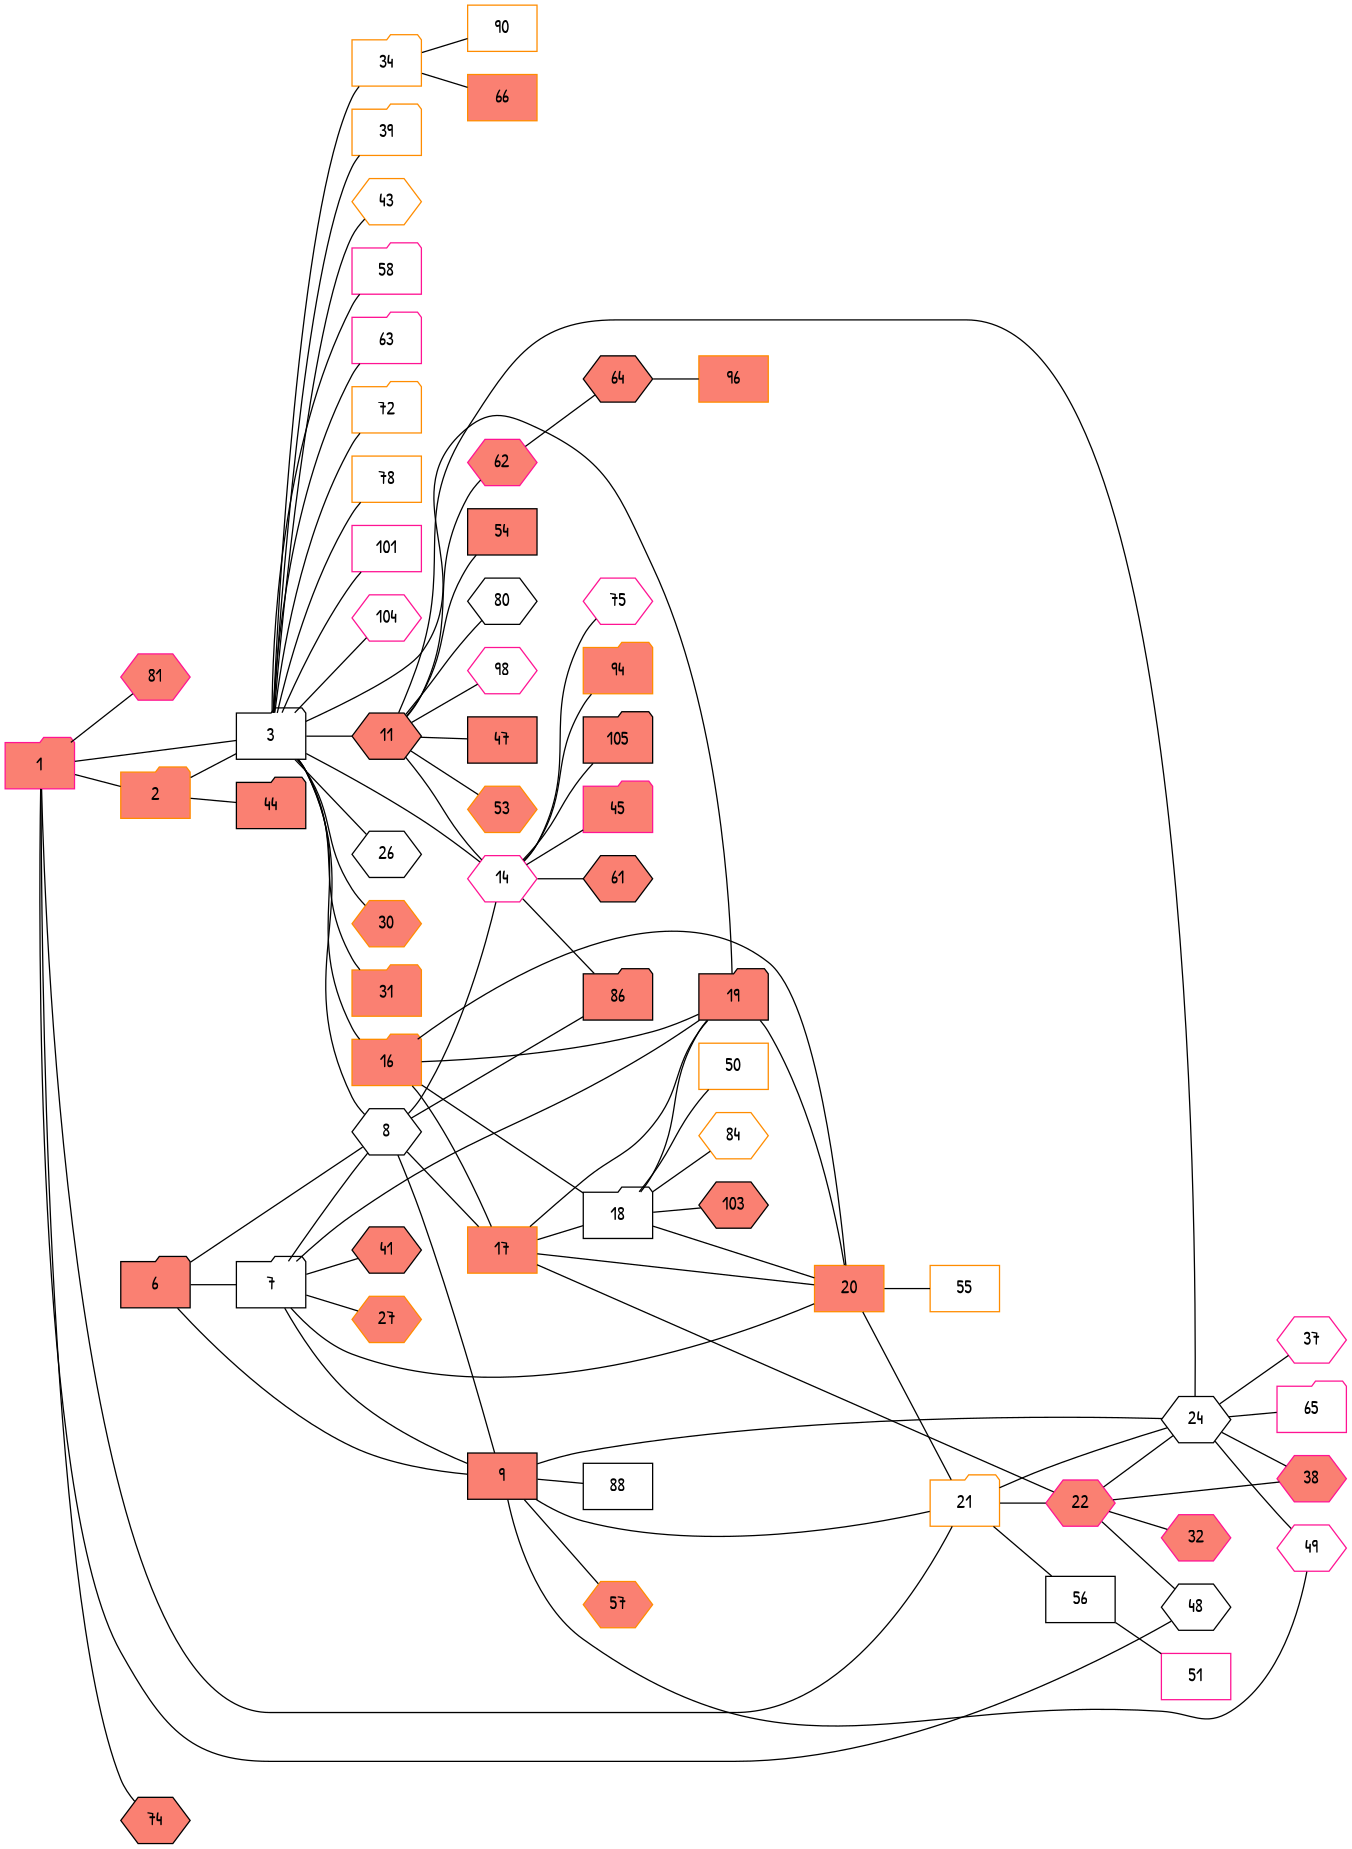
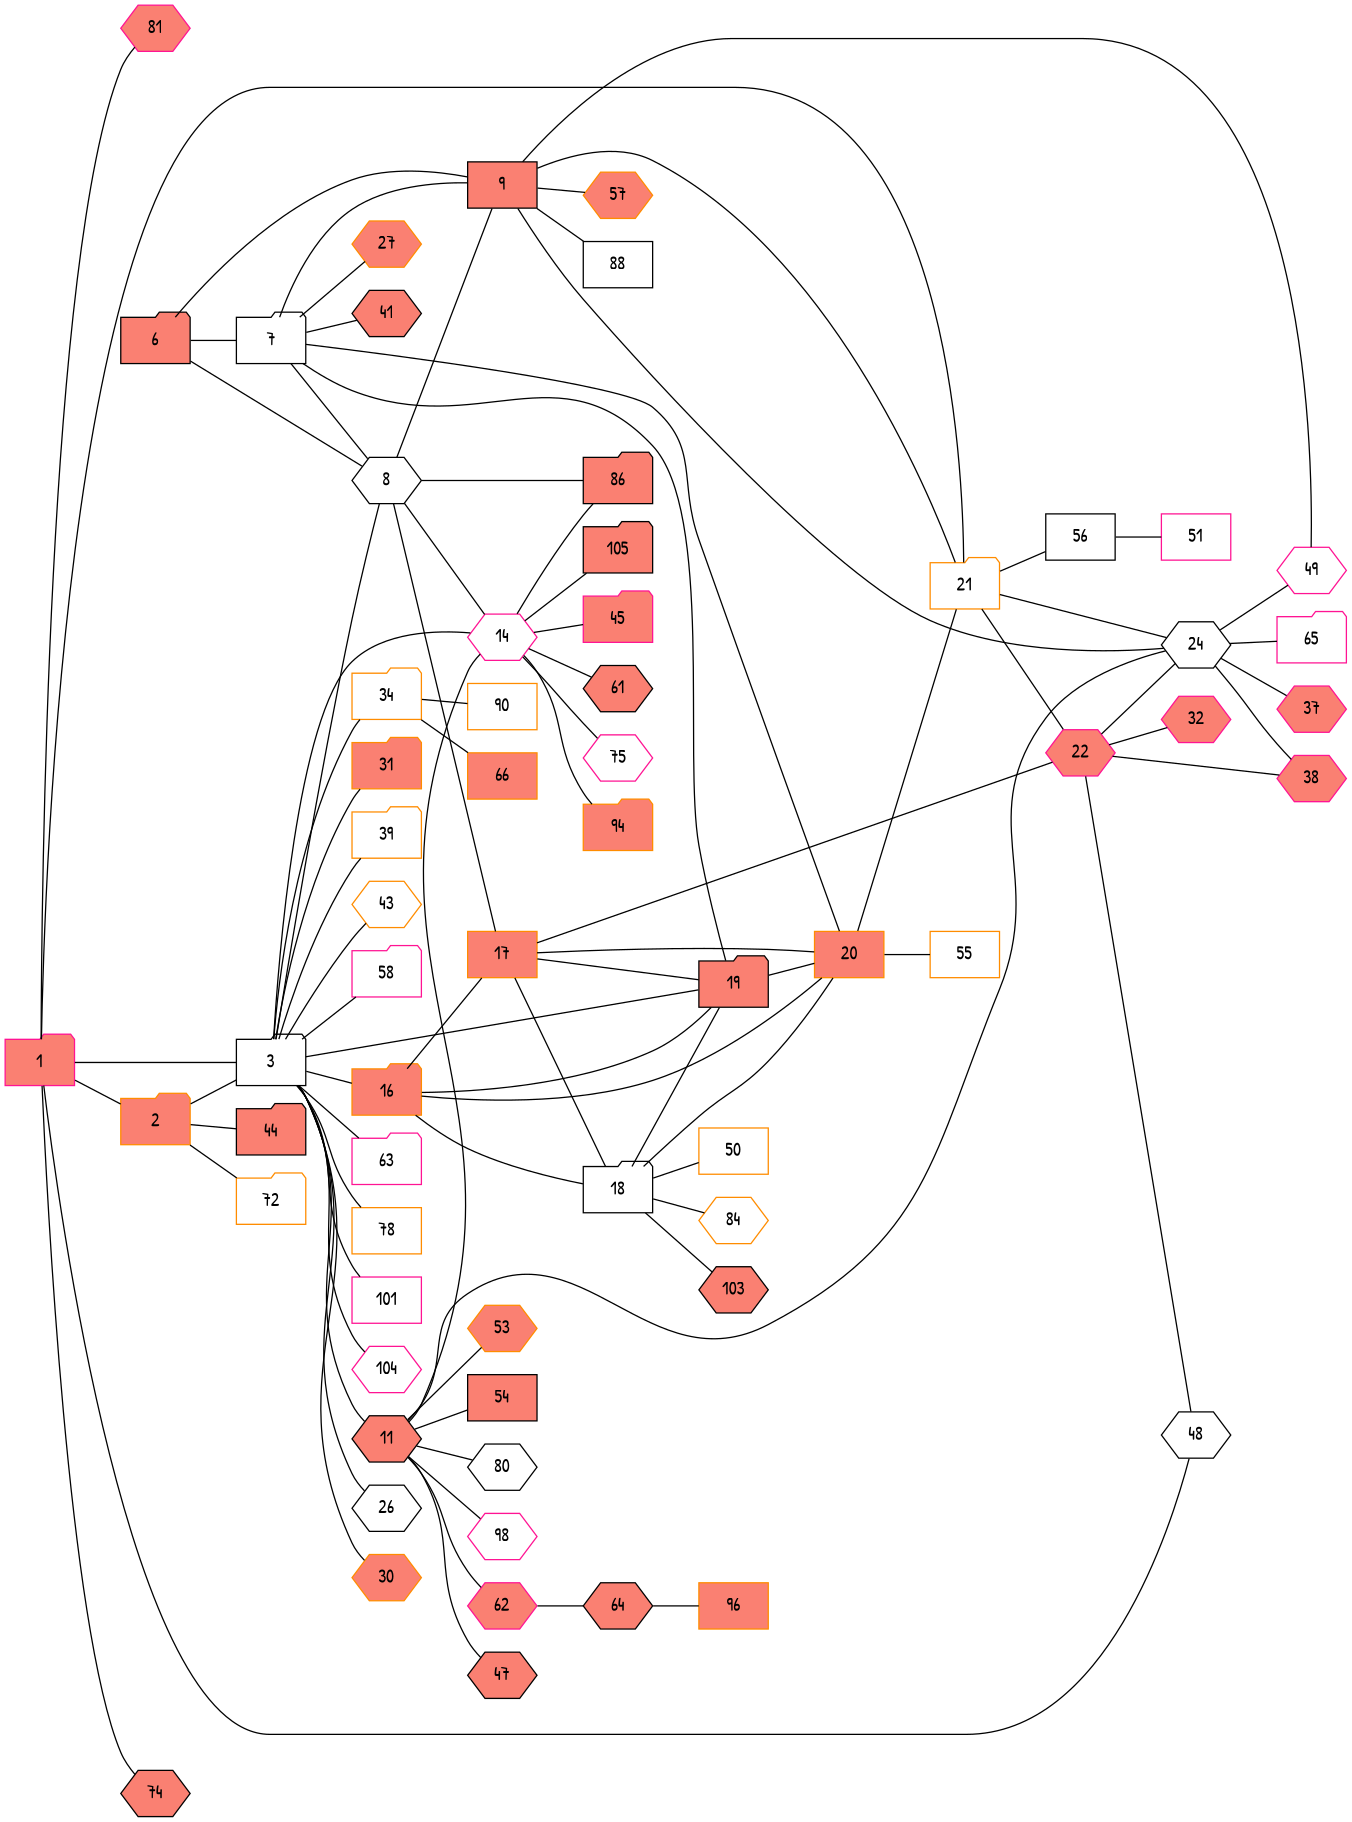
edge "72" -- "3": now "72" -- "2"
node "47": shape box -> hexagon
node "37": fillcolor white -> salmon
